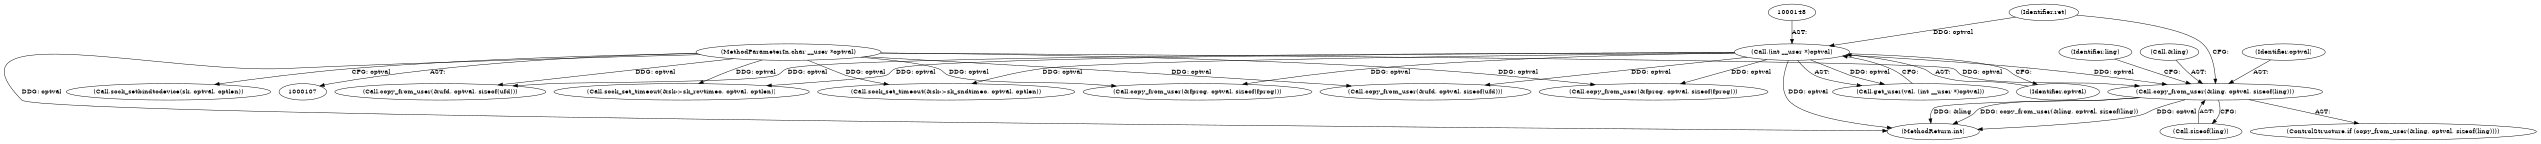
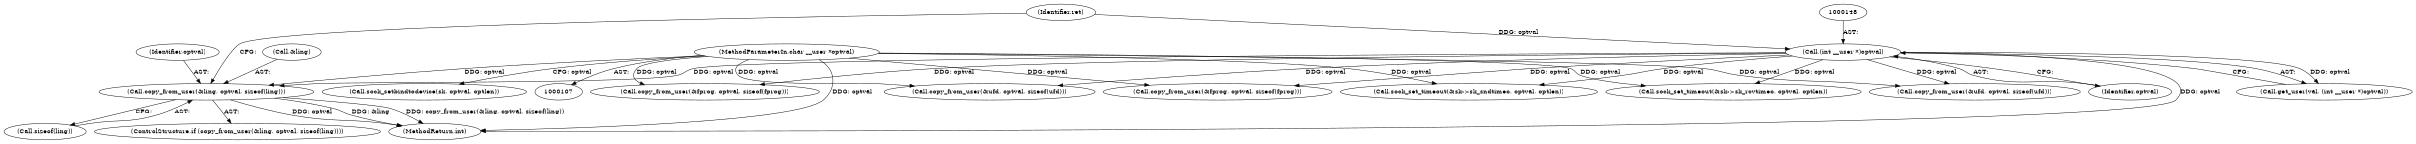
node "(Identifier,ling)": removed
